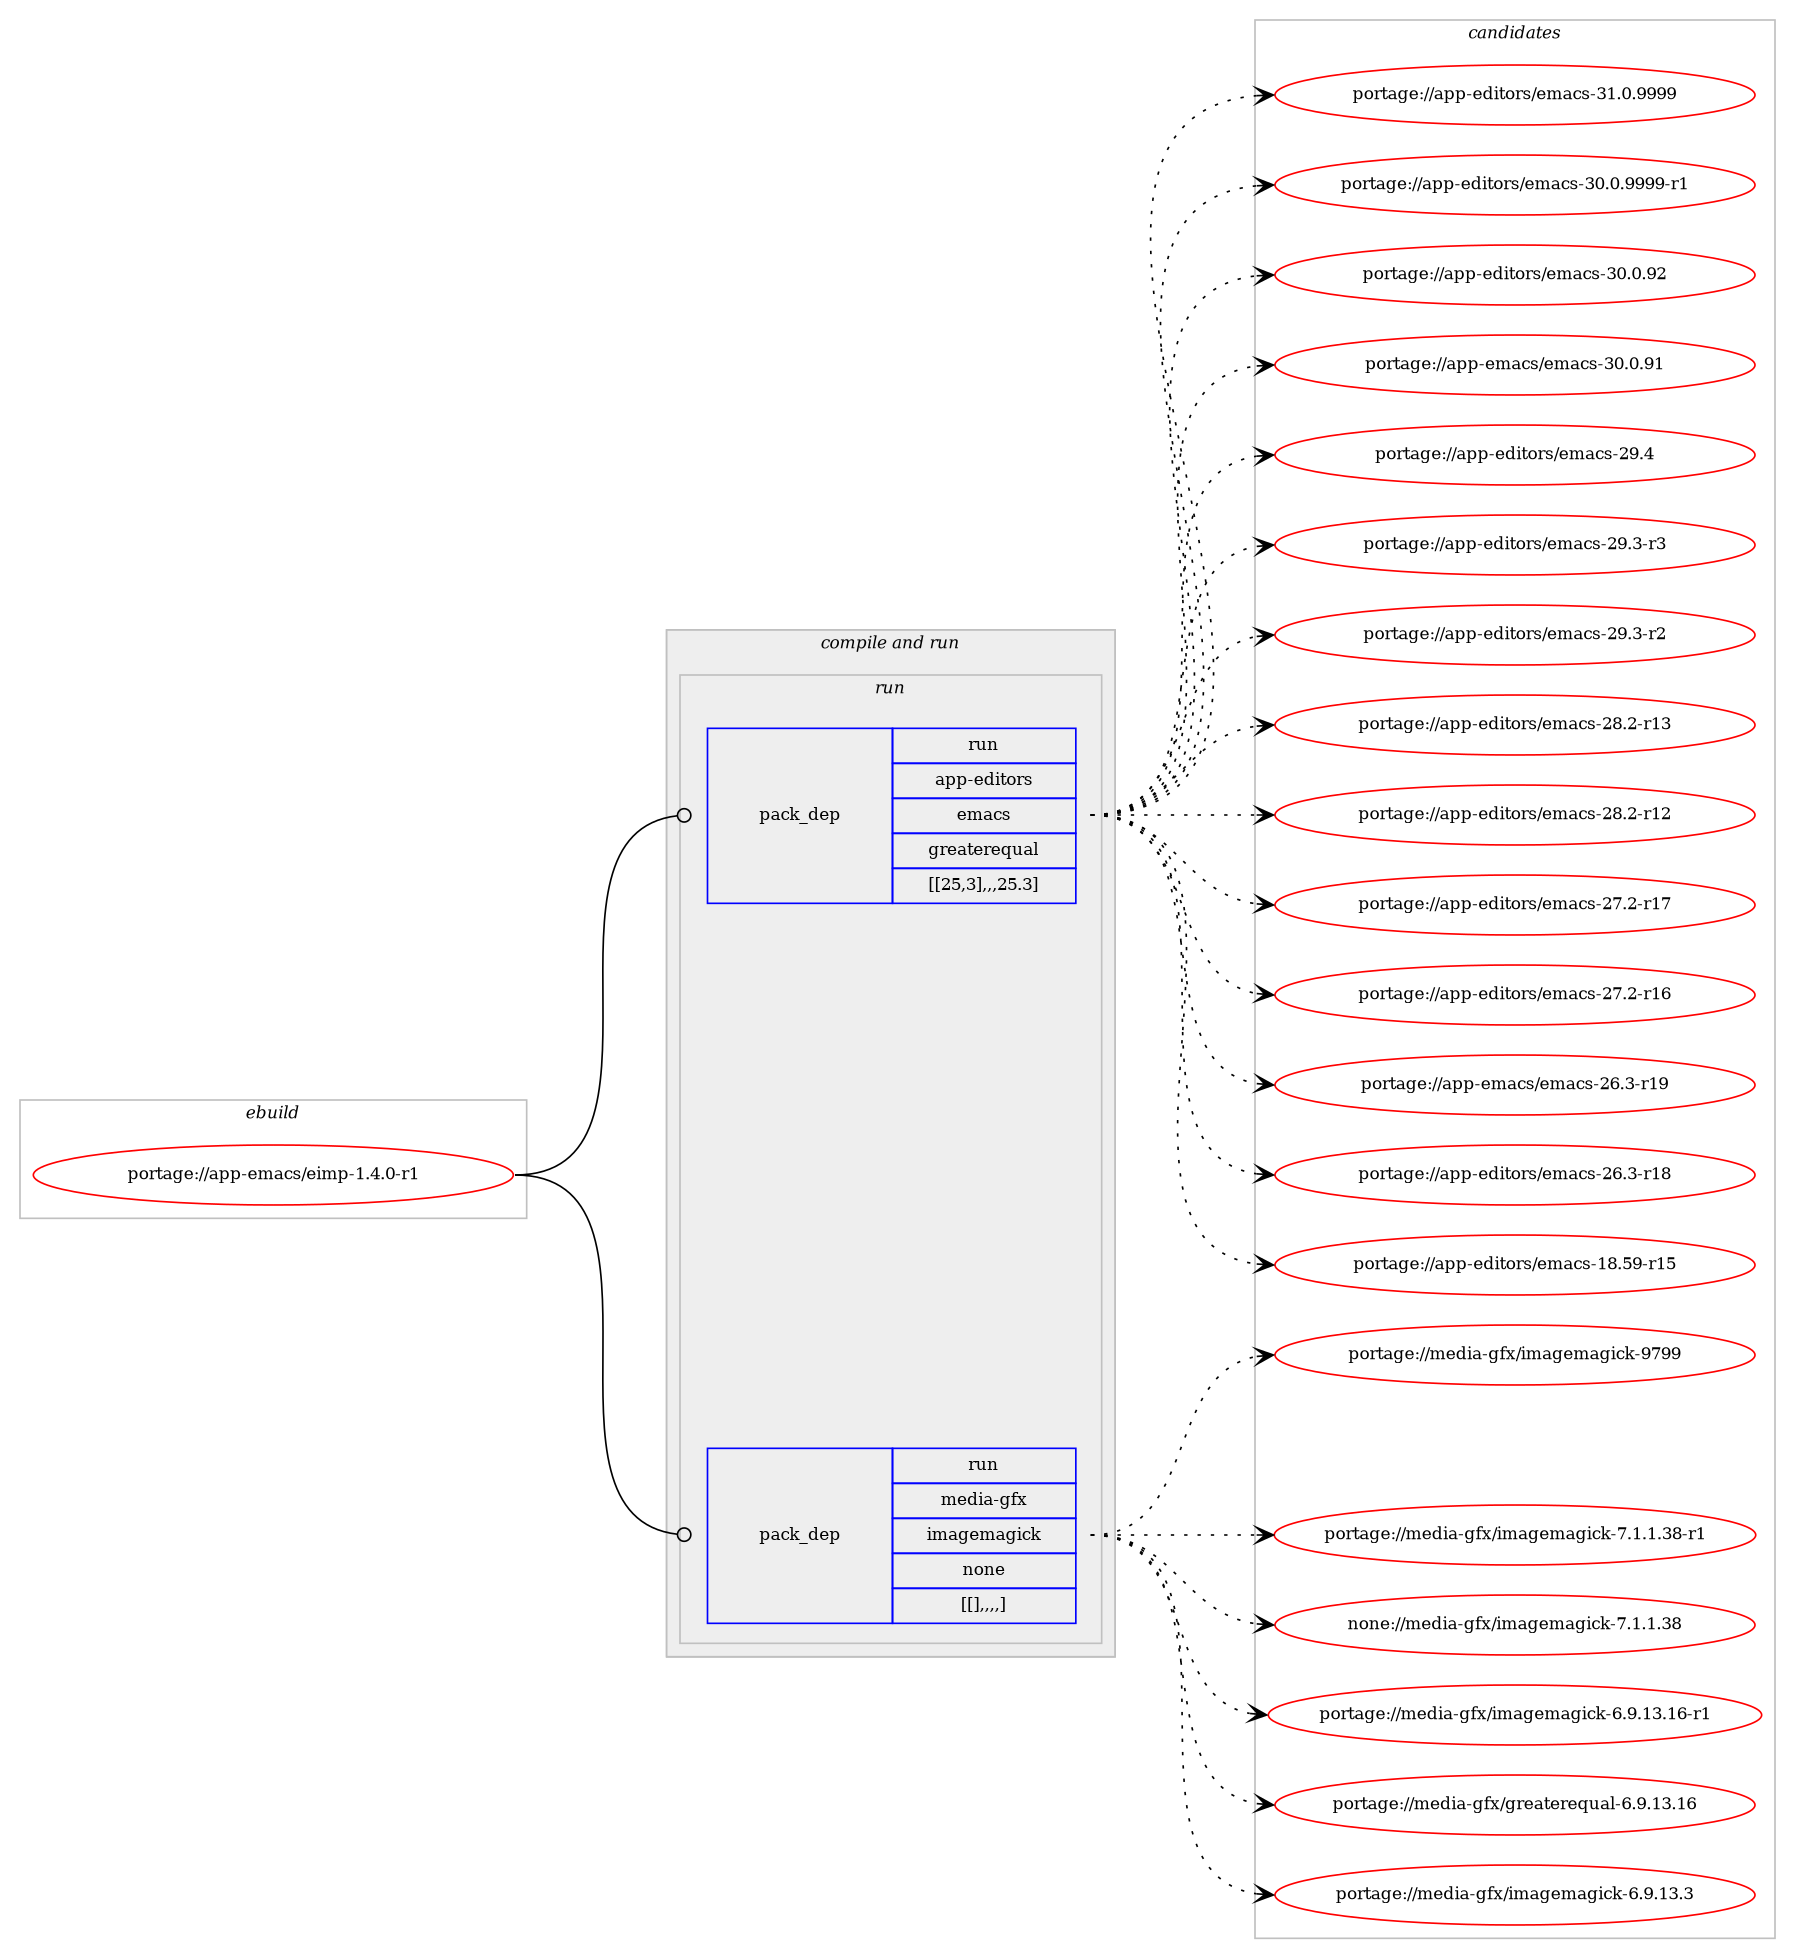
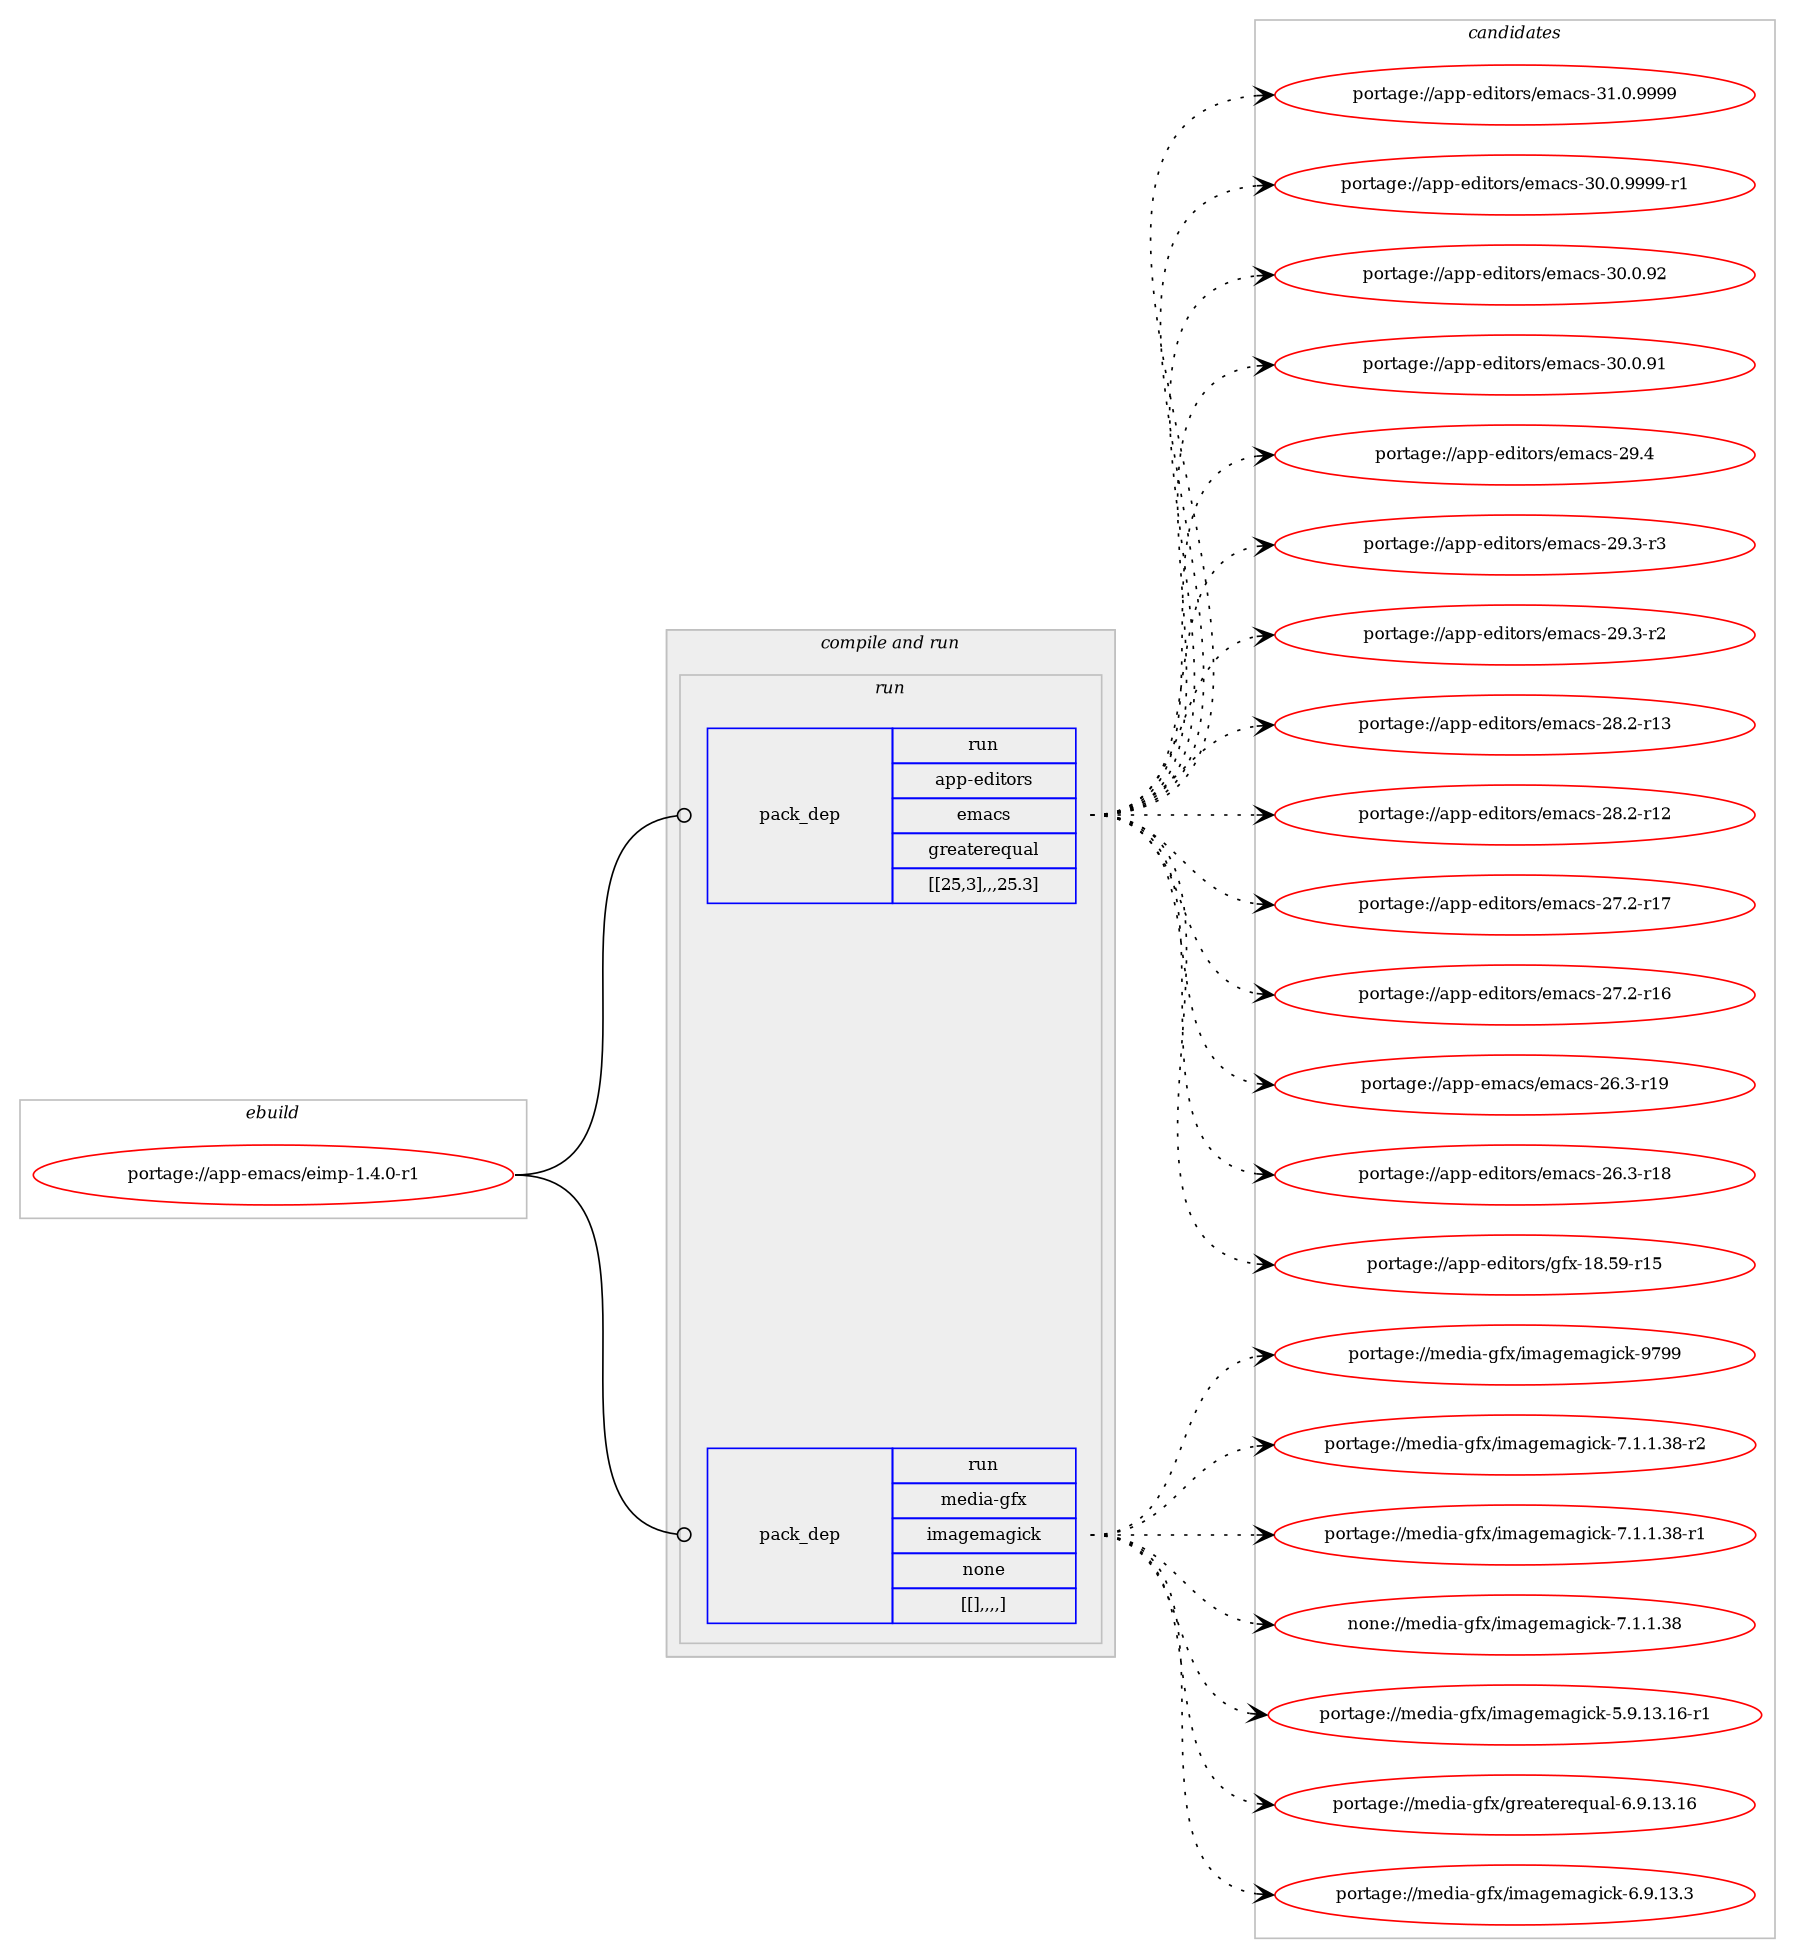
node "portage://app-emacs/emacs-30.0.91": label "portage://app-emacs/emacs-30.0.91" -> "portage://app-editors/emacs-30.0.91"
node "portage://app-editors/emacs-18.59-r15": label "portage://app-editors/emacs-18.59-r15" -> "portage://app-editors/gfx-18.59-r15"
node "portage://media-gfx/imagemagick-7.1.1.38-r2": added
node "portage://media-gfx/imagemagick-6.9.13.16-r1": label "portage://media-gfx/imagemagick-6.9.13.16-r1" -> "portage://media-gfx/imagemagick-5.9.13.16-r1"
